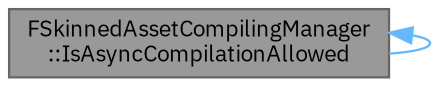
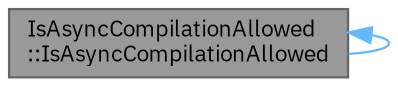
node "FSkinnedAssetCompilingManager ::IsAsyncCompilationAllowed": label "FSkinnedAssetCompilingManager ::IsAsyncCompilationAllowed" -> "IsAsyncCompilationAllowed ::IsAsyncCompilationAllowed"
